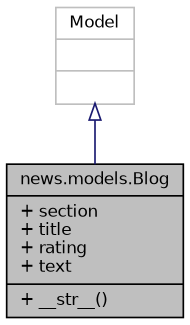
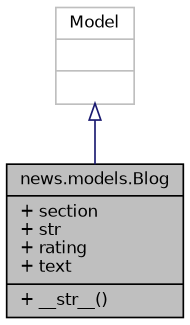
node "news.models.Blog": text "+ title" -> "+ str"
